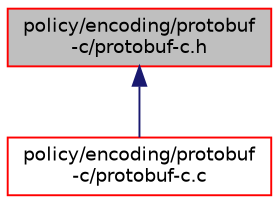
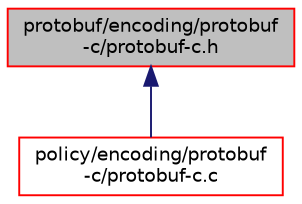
node "policy/encoding/protobuf -c/protobuf-c.h": label "policy/encoding/protobuf -c/protobuf-c.h" -> "protobuf/encoding/protobuf -c/protobuf-c.h"
